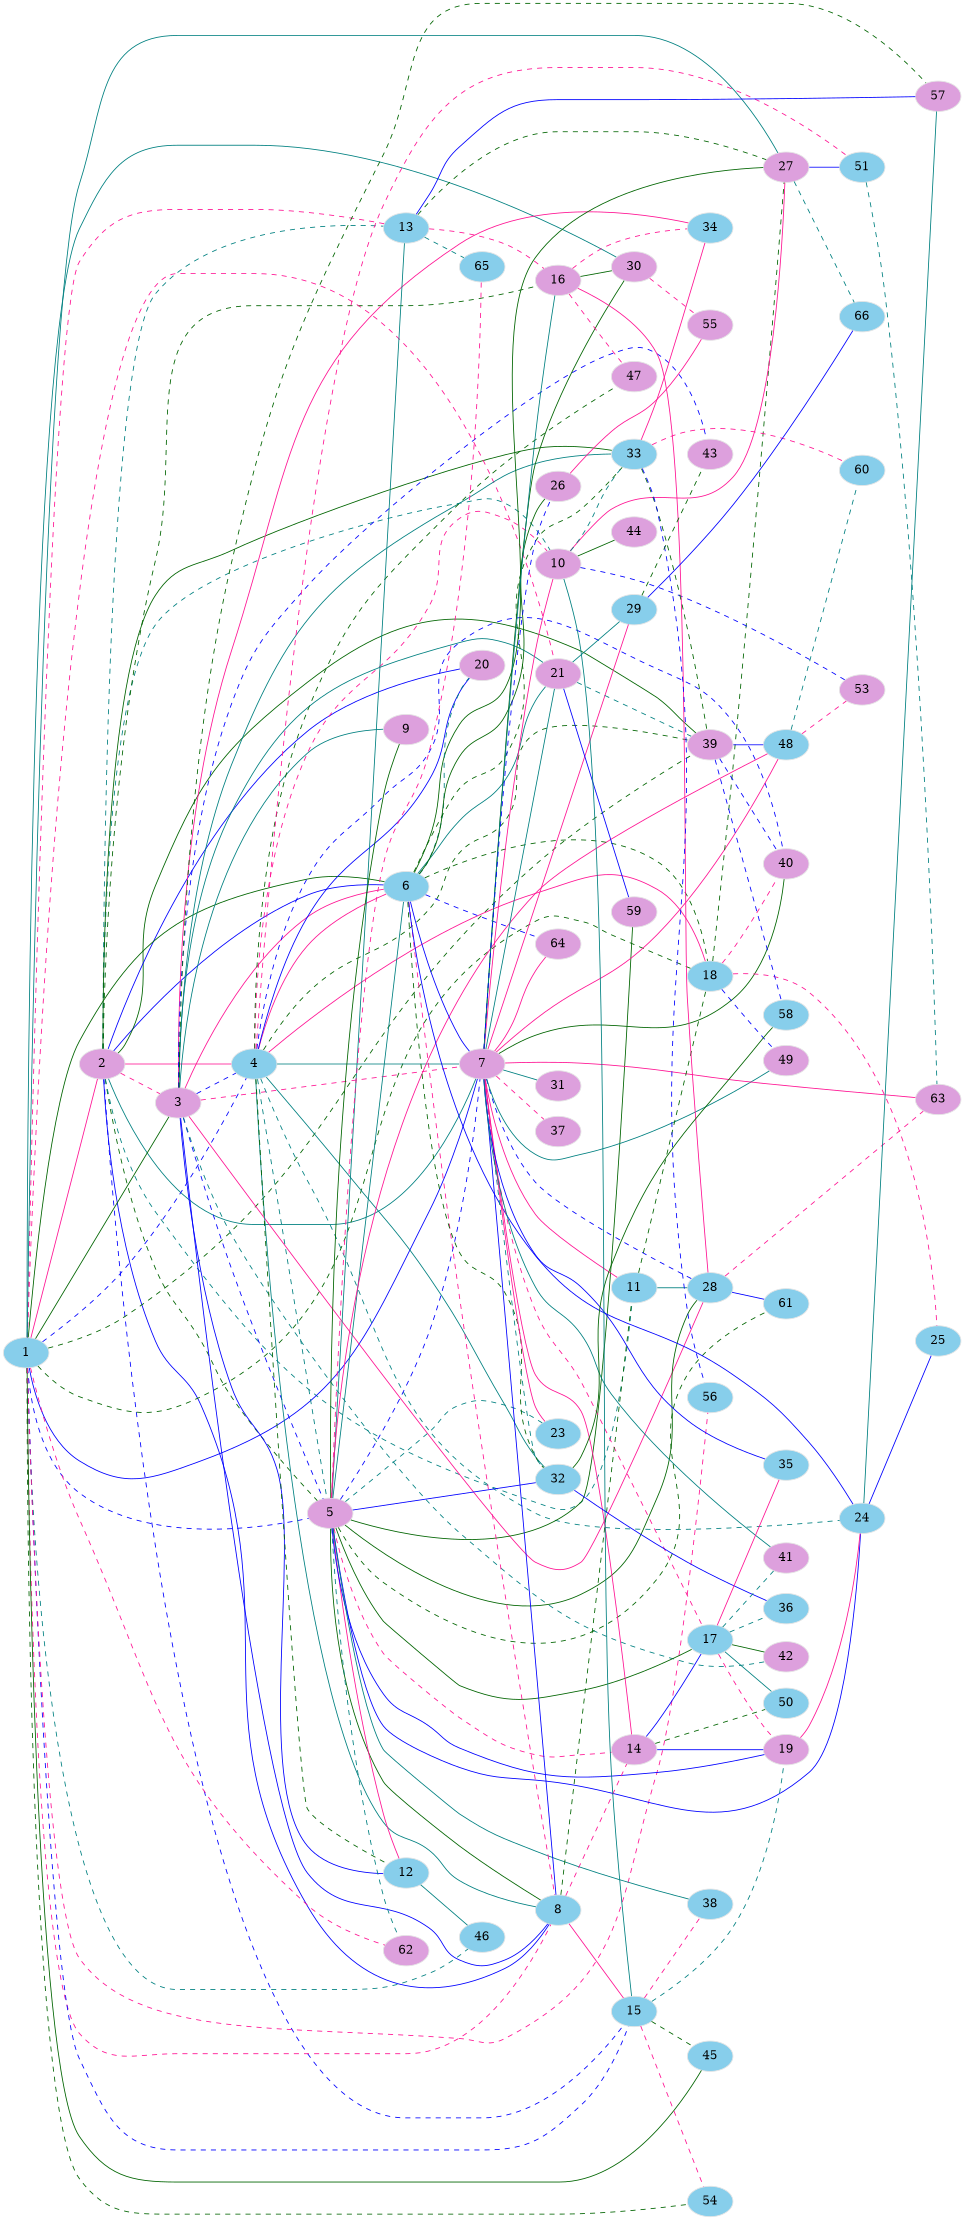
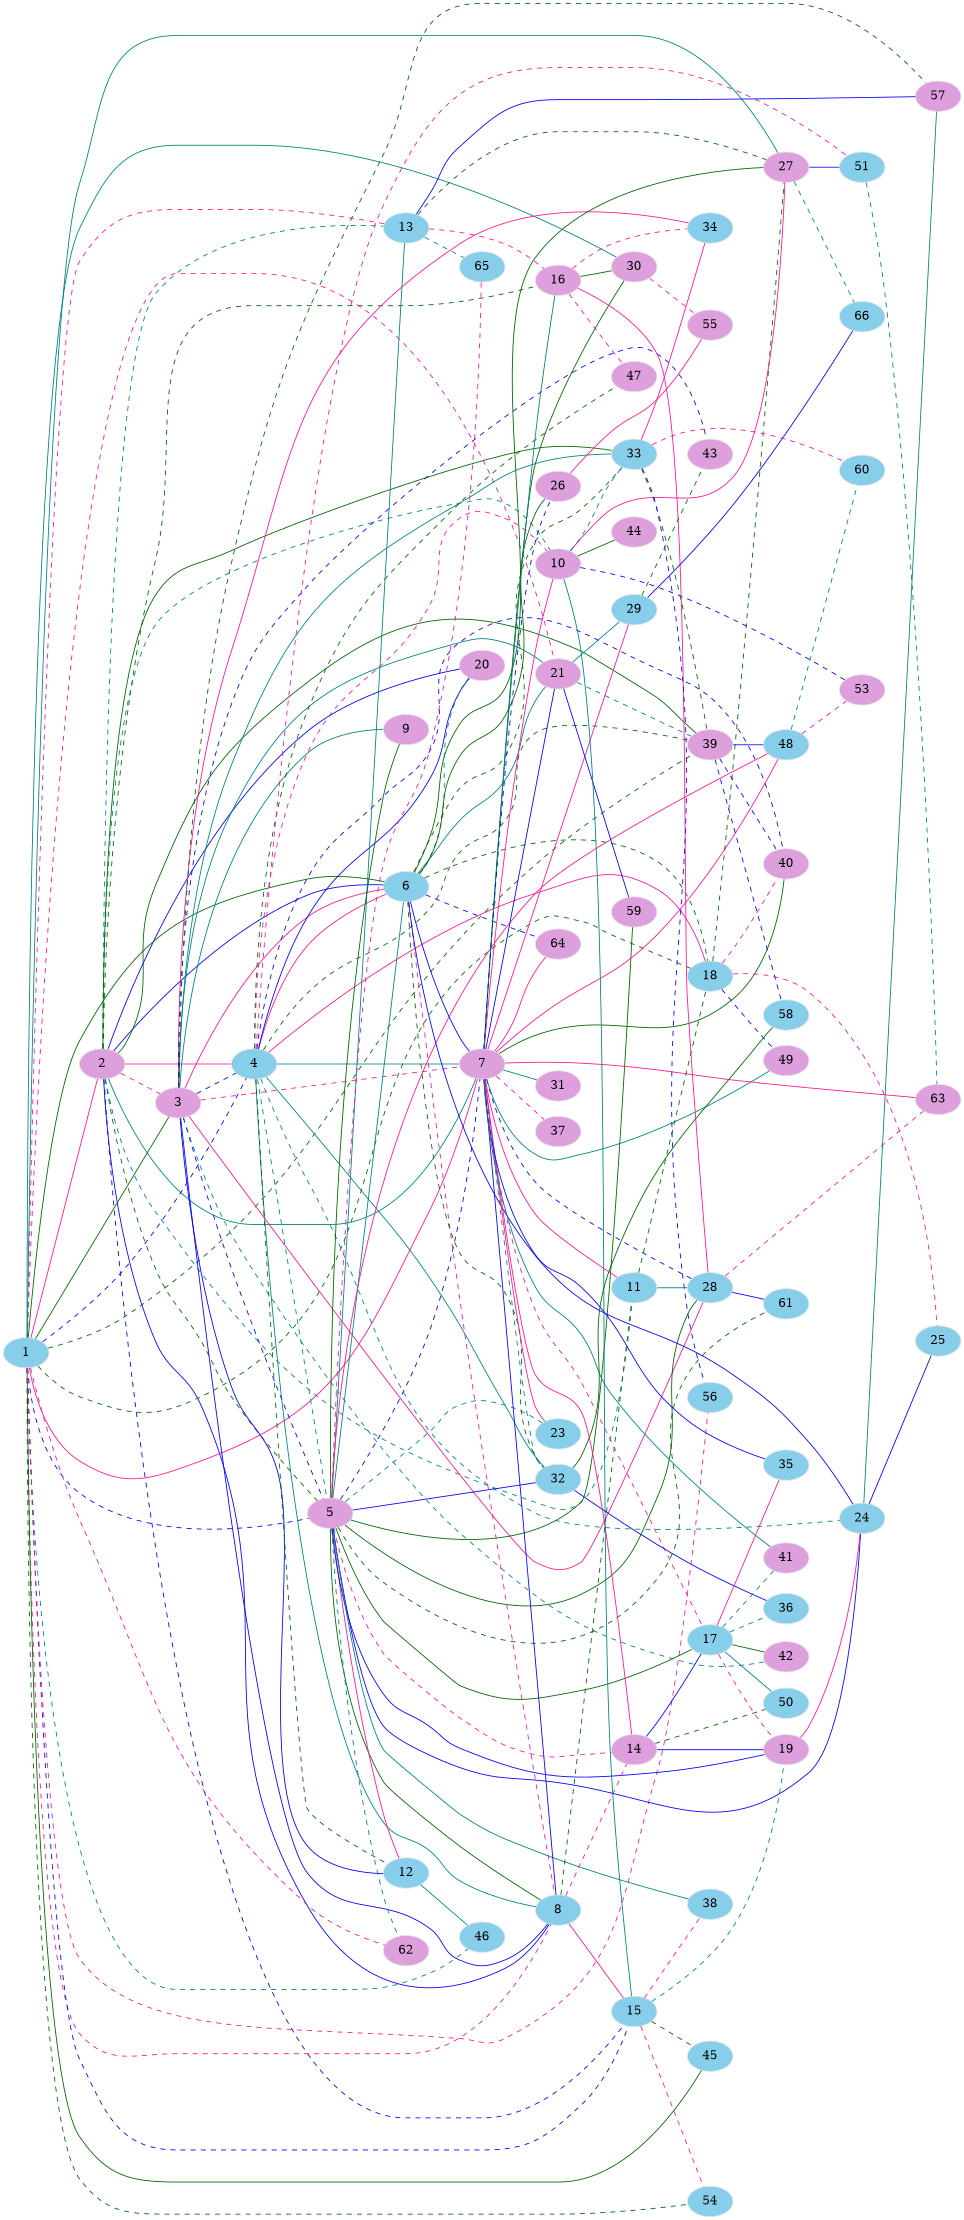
edge "21" -- "7": color teal -> blue
edge "7" -- "1": color blue -> deeppink
